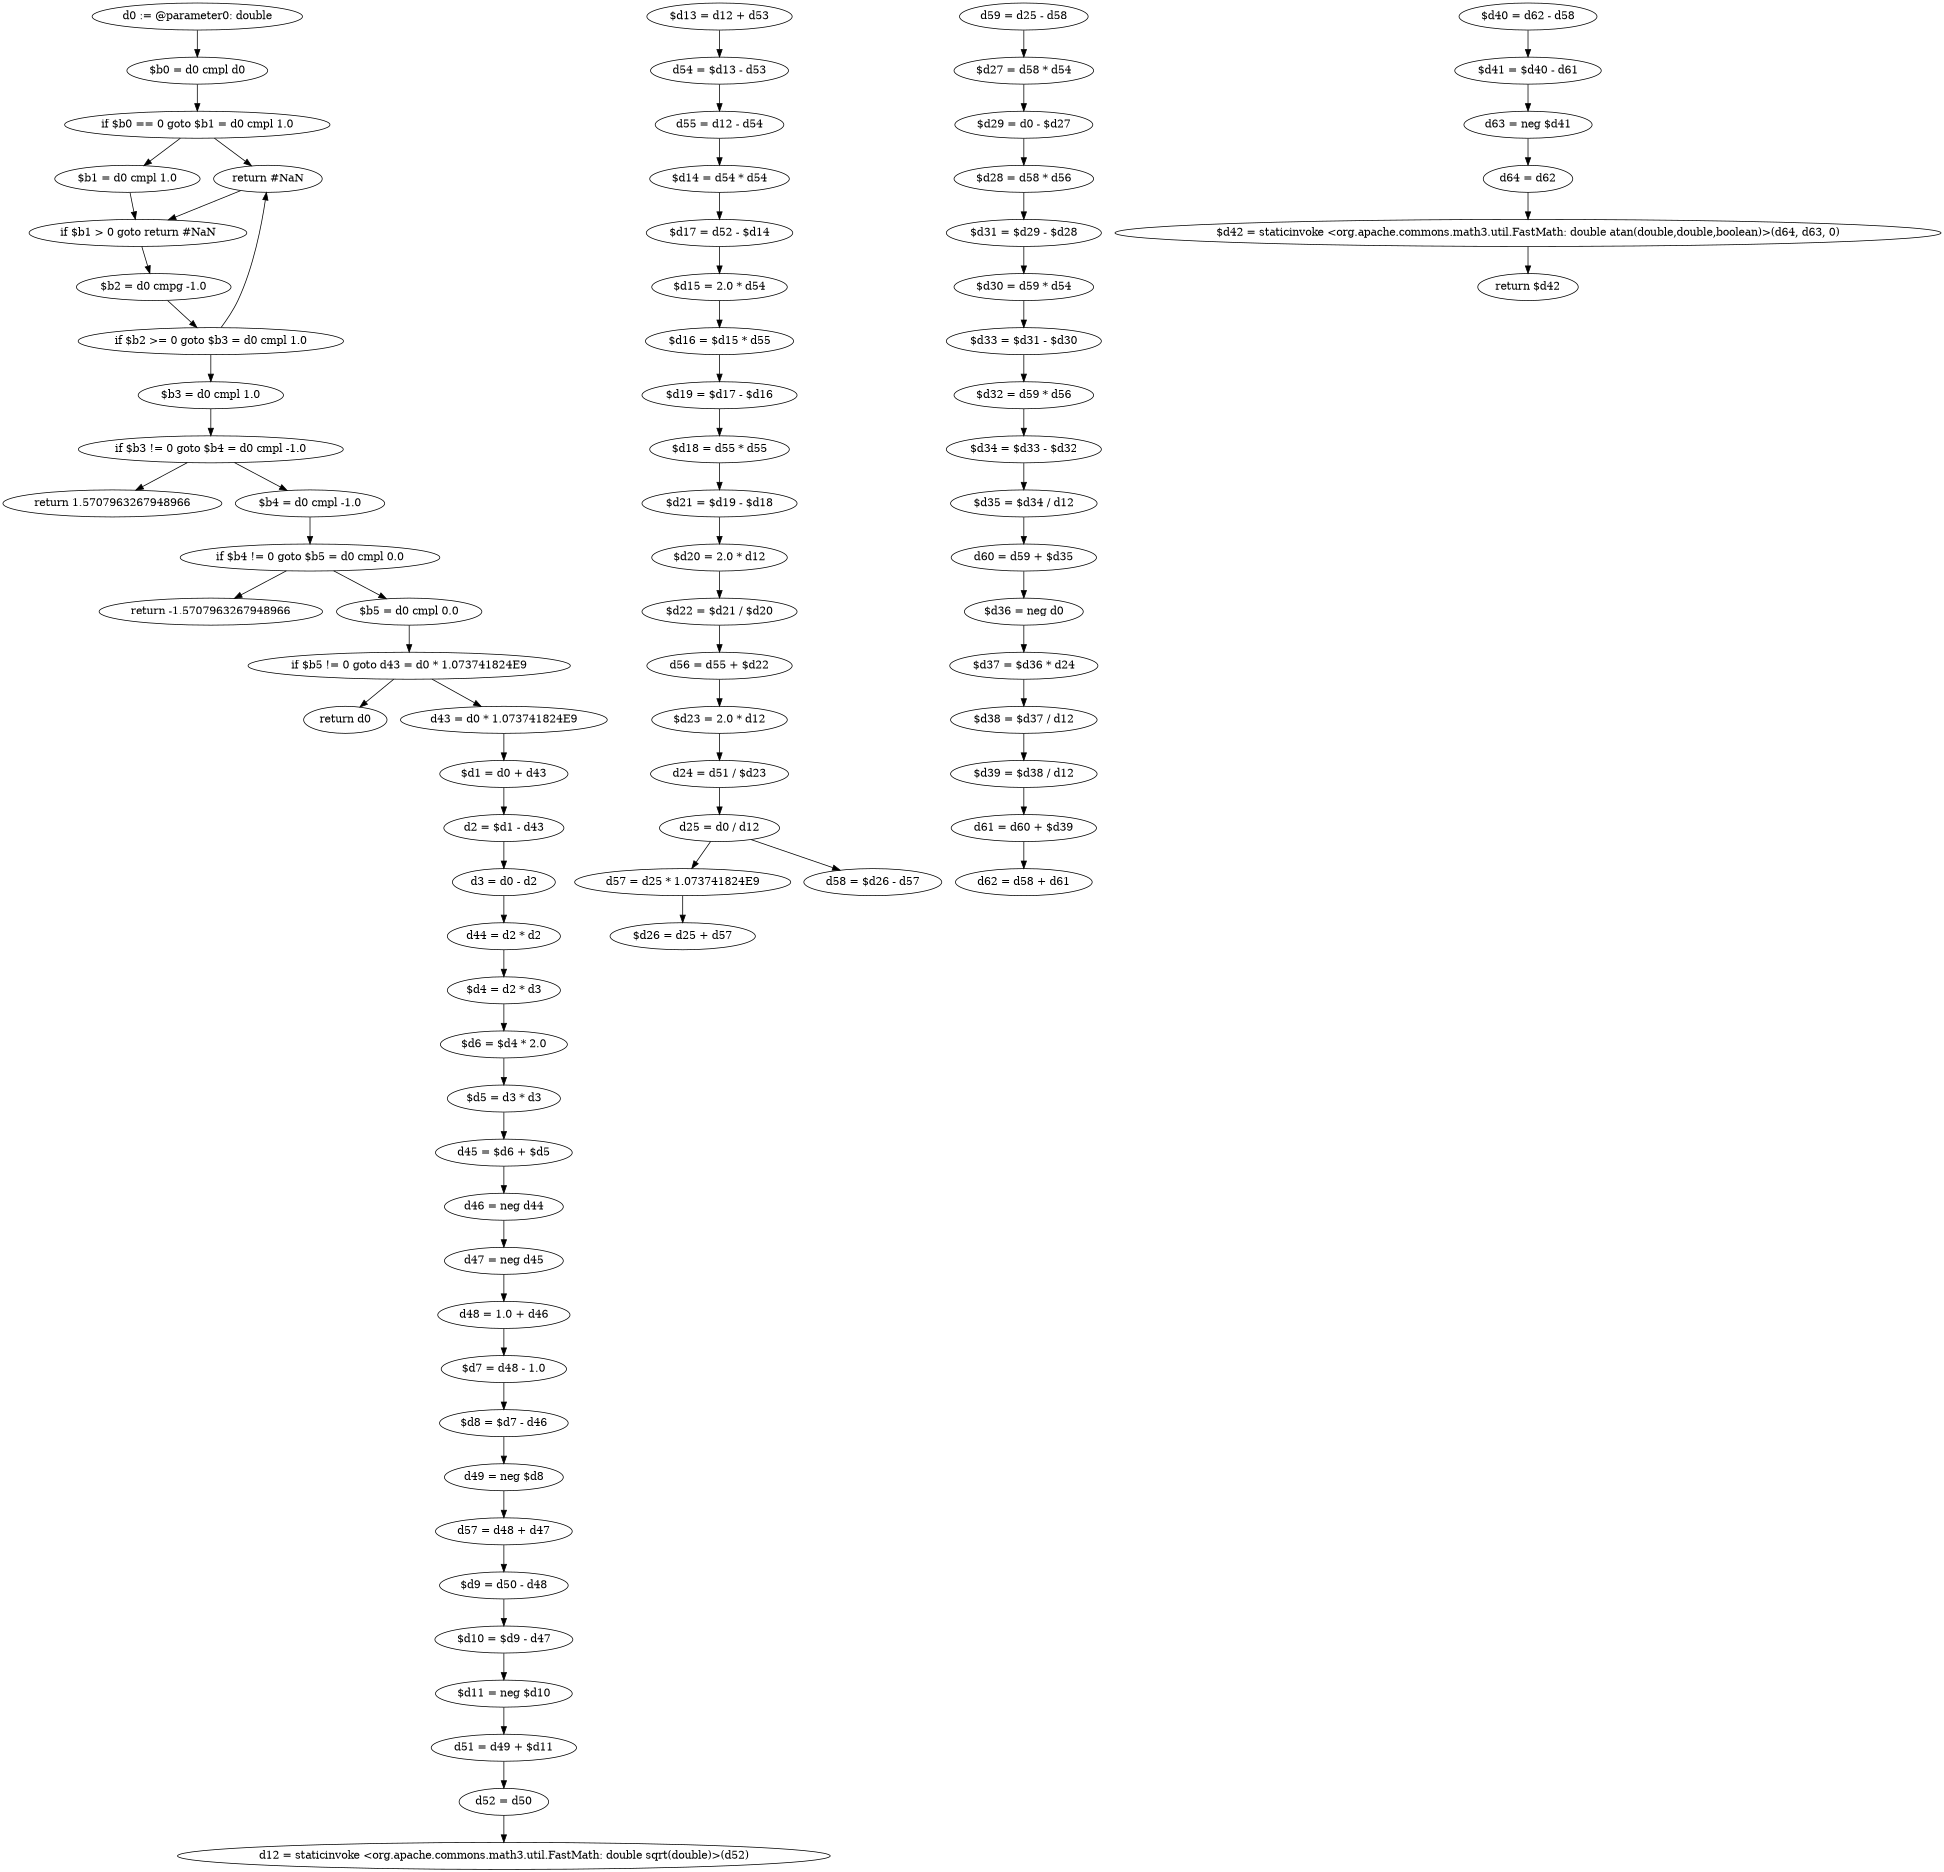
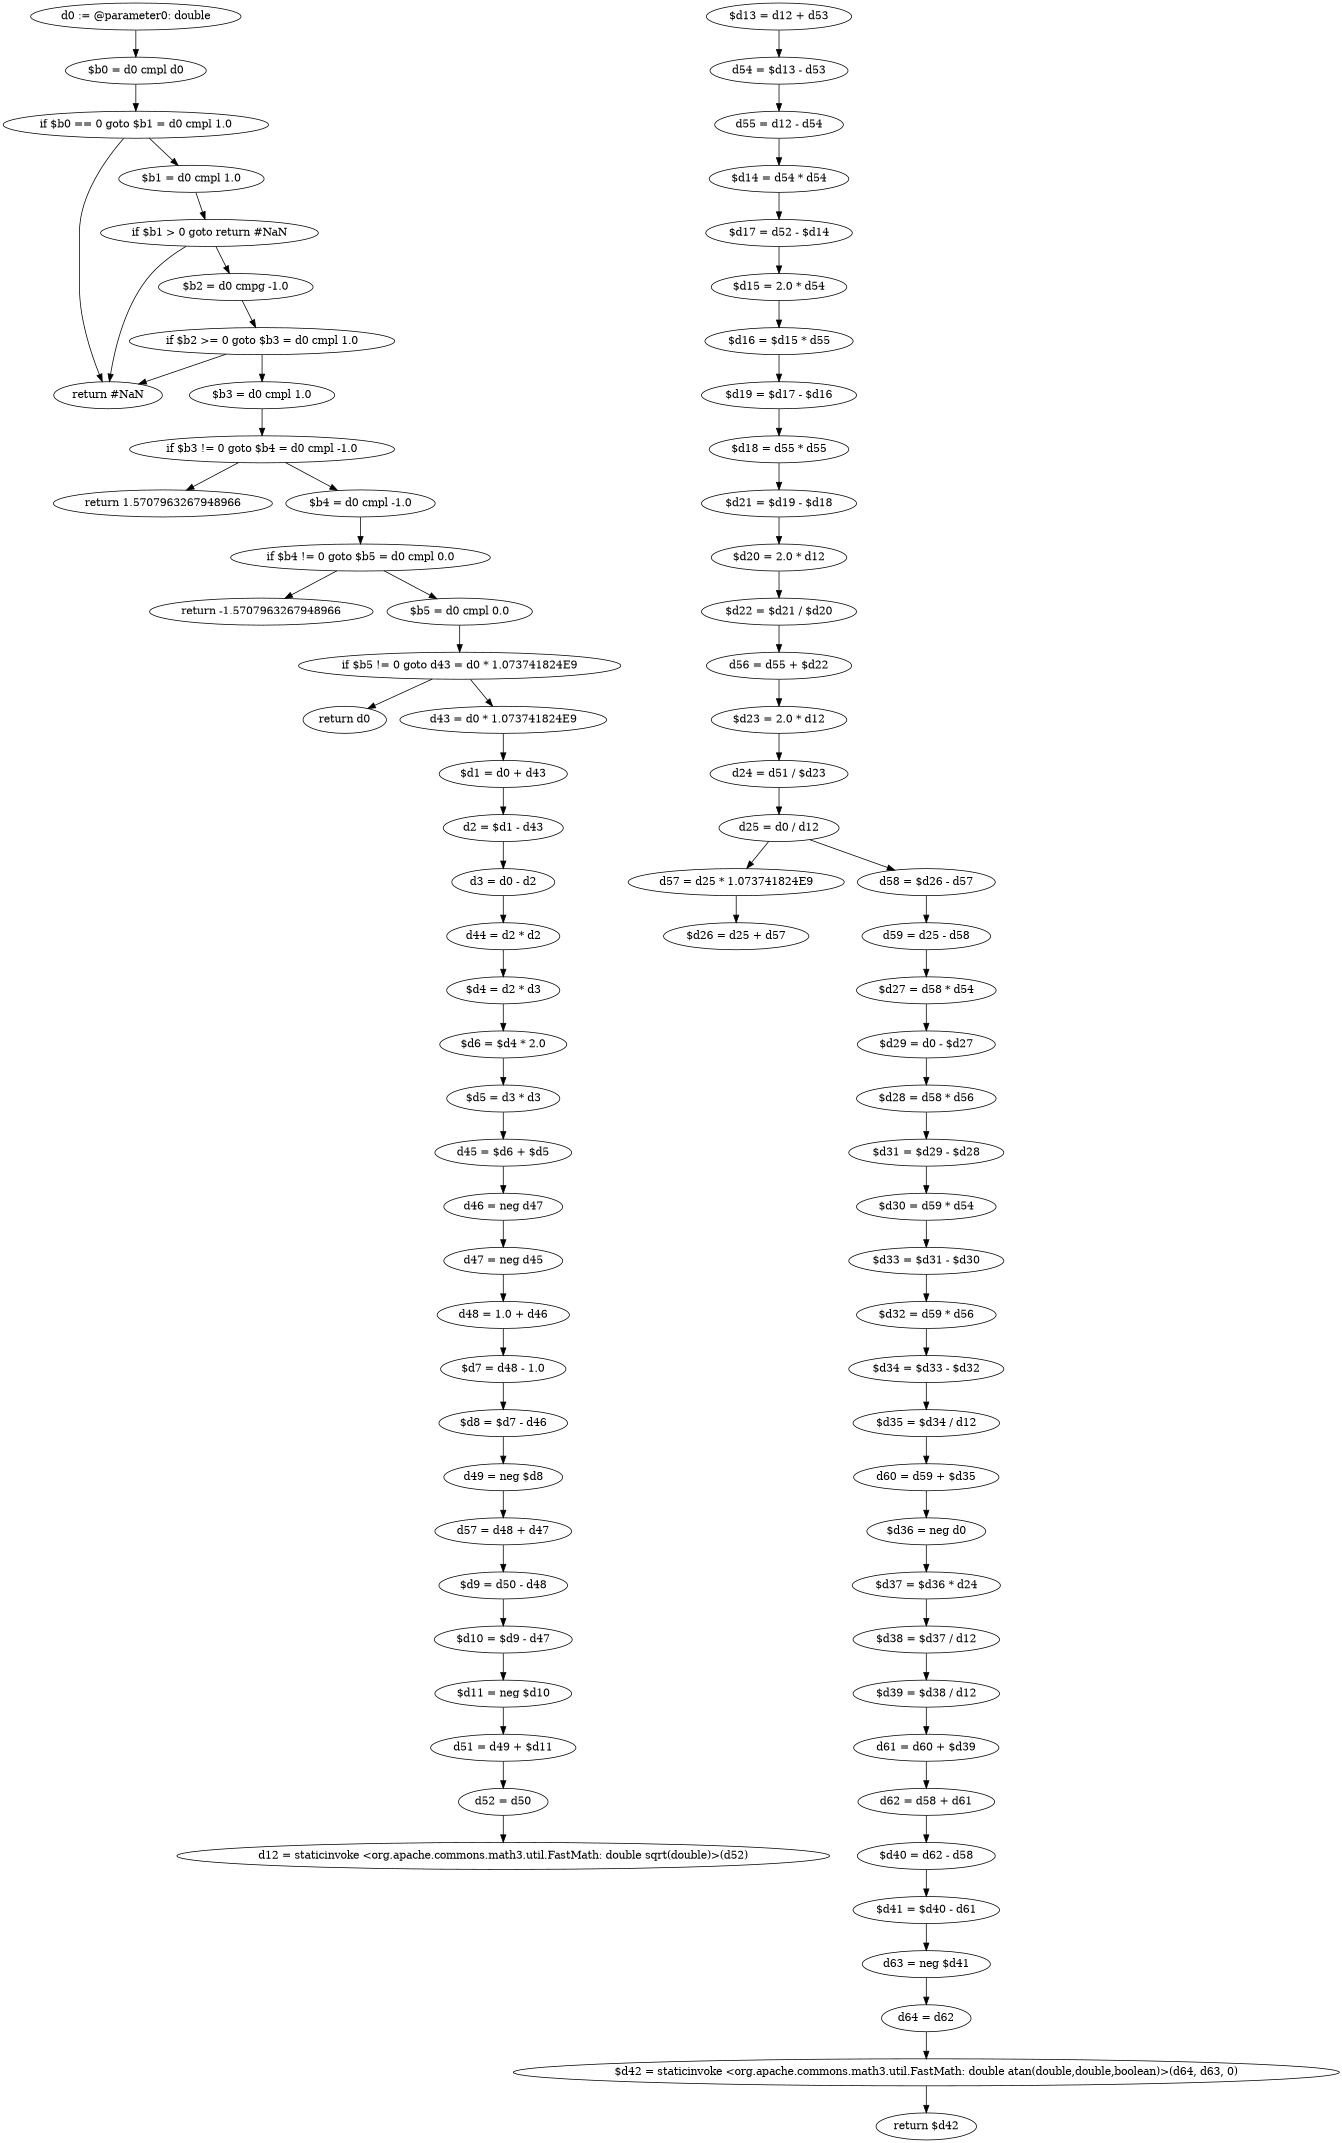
edge "return #NaN" -> "if $b1 > 0 goto return #NaN": reversed
edge "d58 = $d26 - d57" -> "d59 = d25 - d58": added
node "d46 = neg d44": label "d46 = neg d44" -> "d46 = neg d47"
edge "d62 = d58 + d61" -> "$d40 = d62 - d58": added
